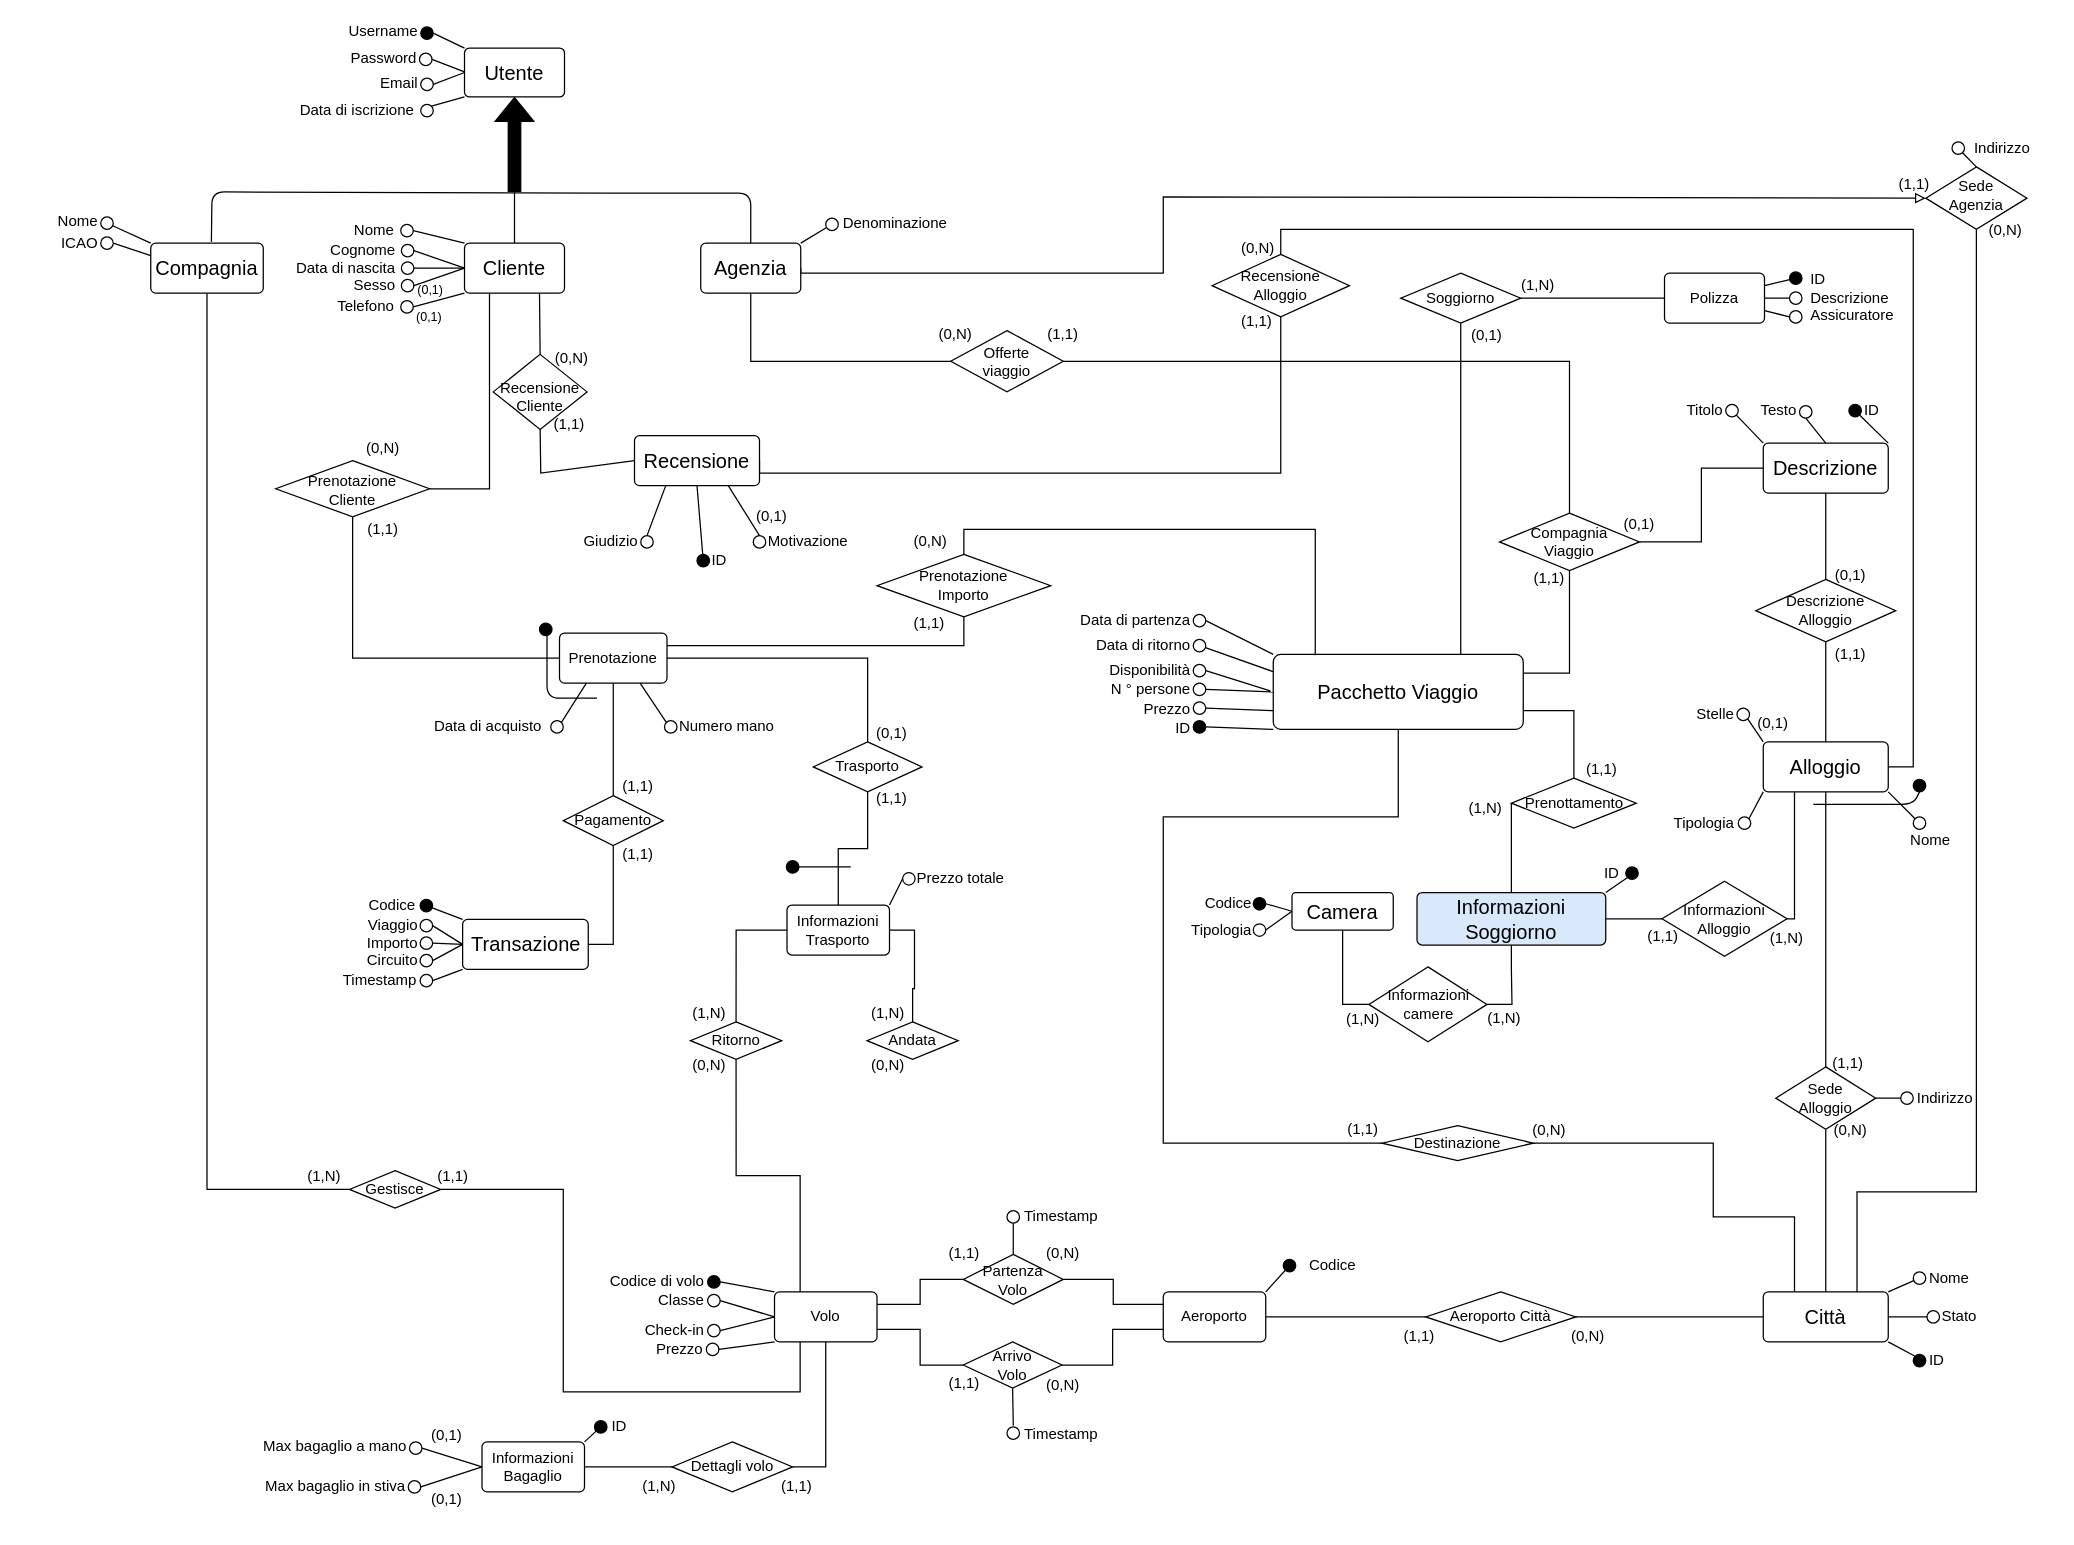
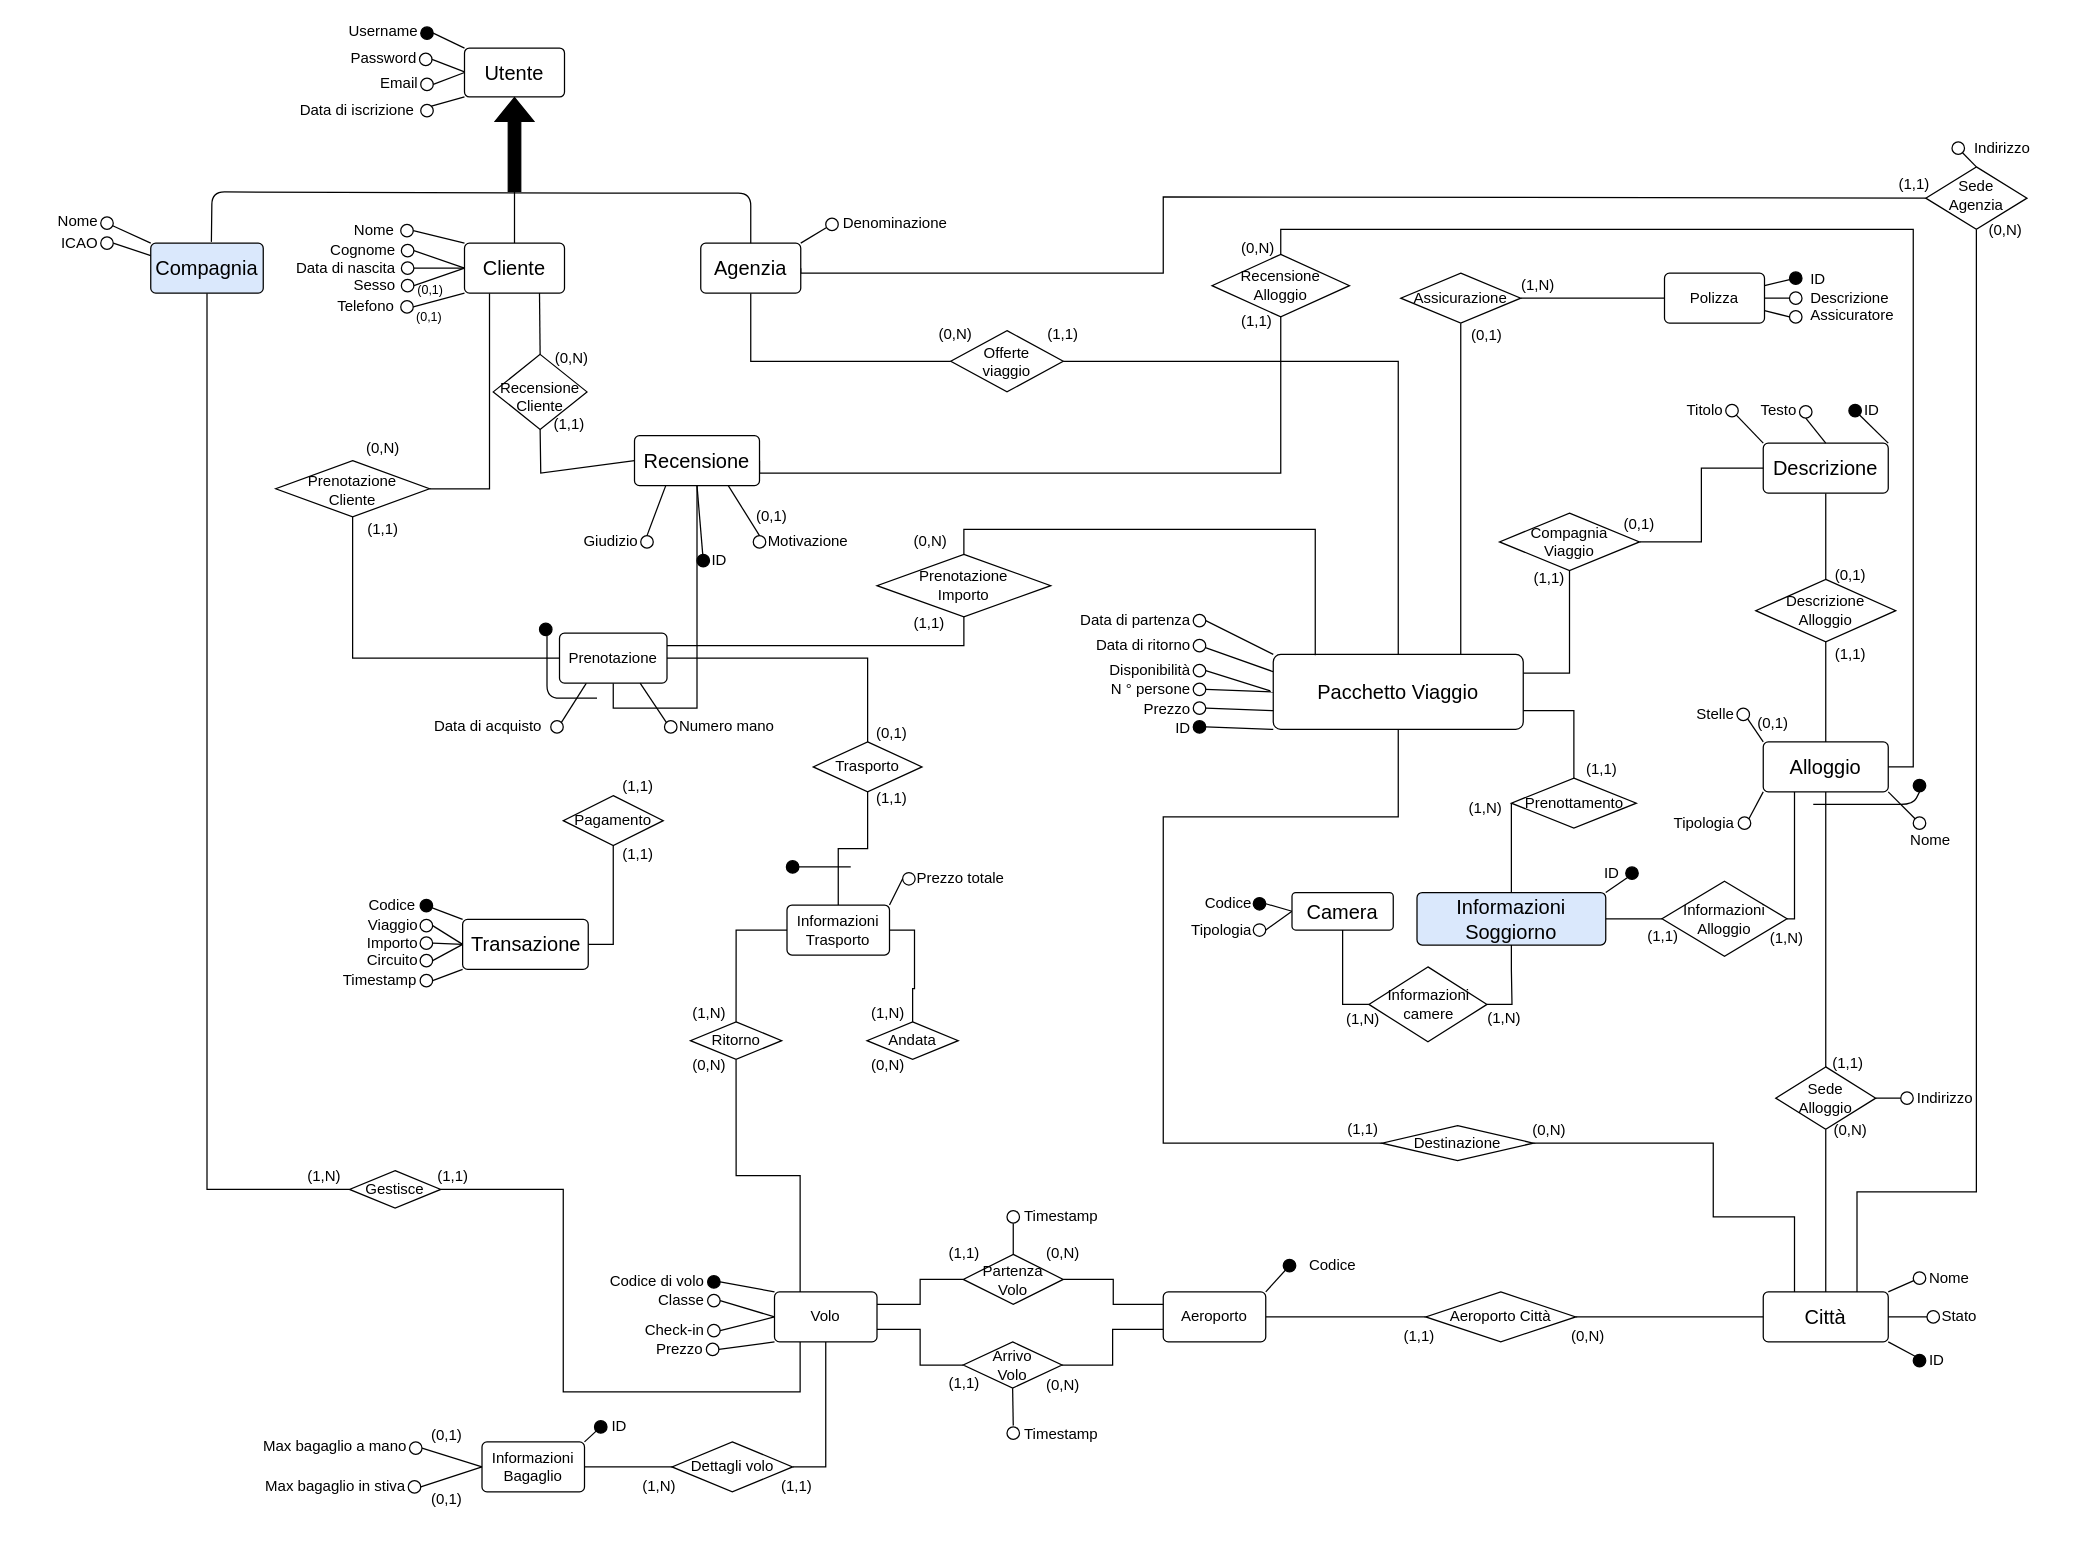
edge "Agenzia" -> "Sede Agenzia": arrowhead block -> none
node "Compagnia": fillcolor #ffffff -> #dae8fc
node "Soggiorno": label "Soggiorno" -> "Assicurazione"
edge "Offerte viaggio" -- "Compagnia Viaggio": now "Offerte viaggio" -- "Pacchetto Viaggio"
edge "Prenotazione" -- "Pagamento": now "Prenotazione" -- "Recensione"
